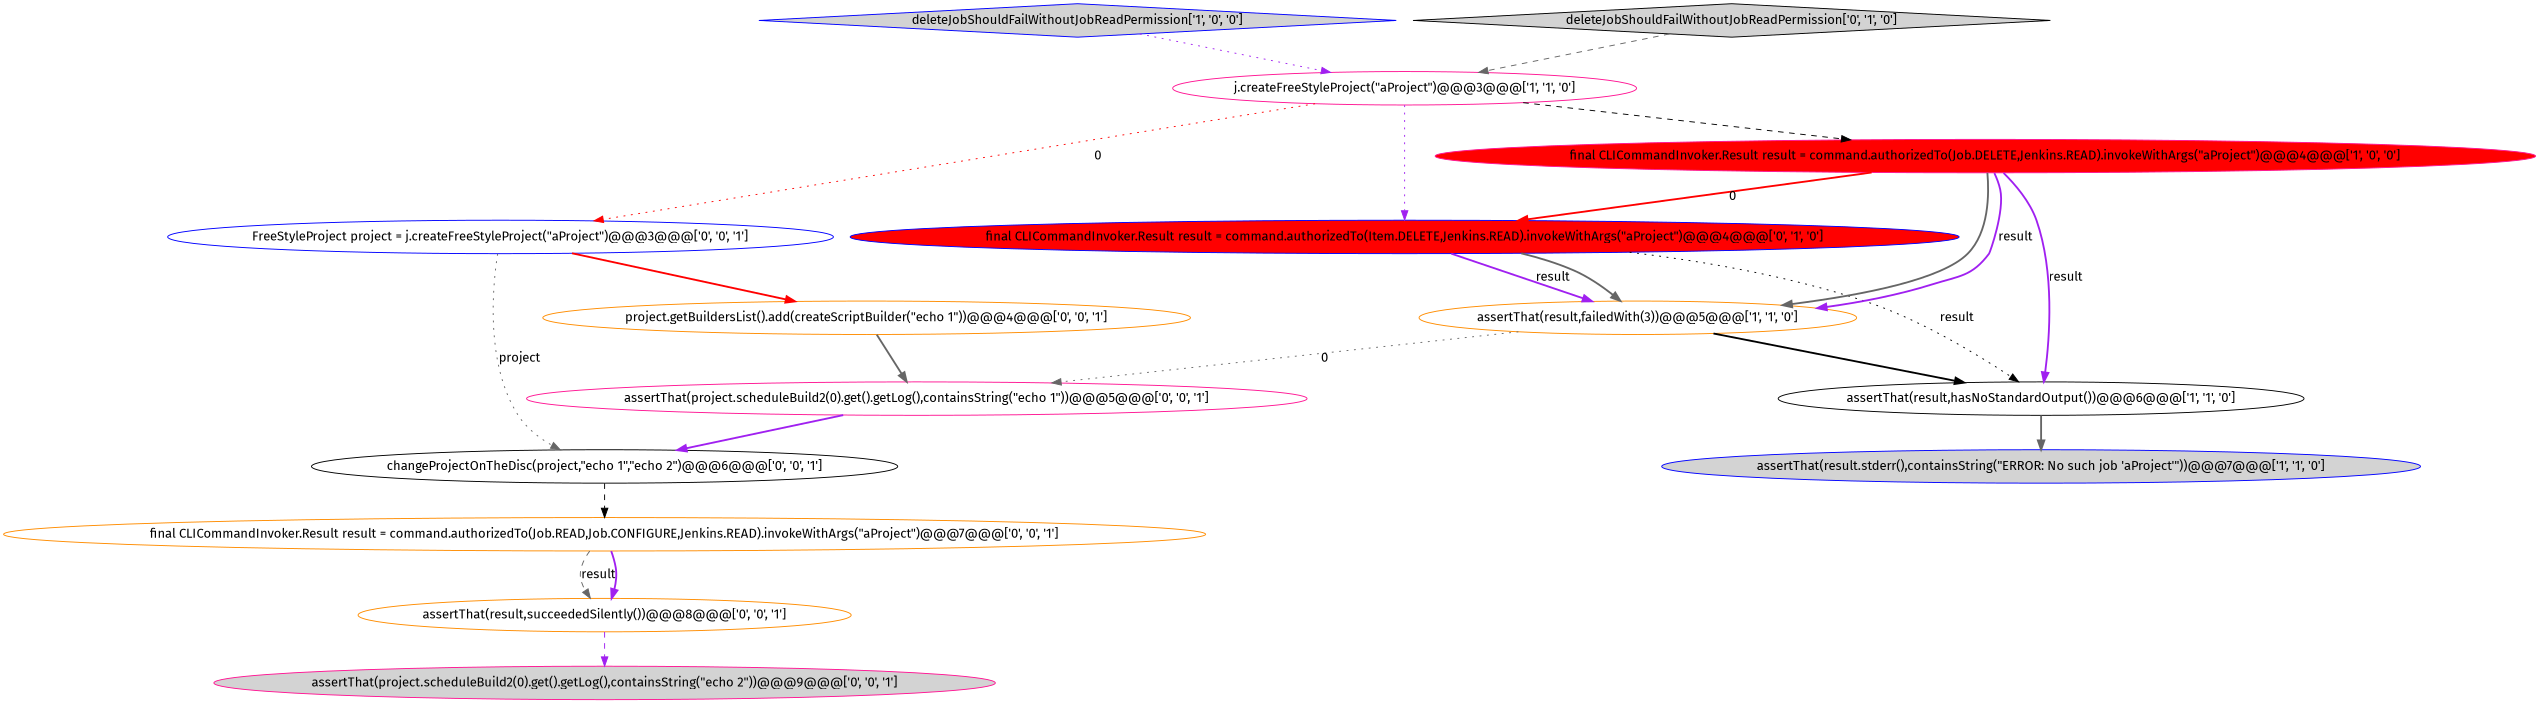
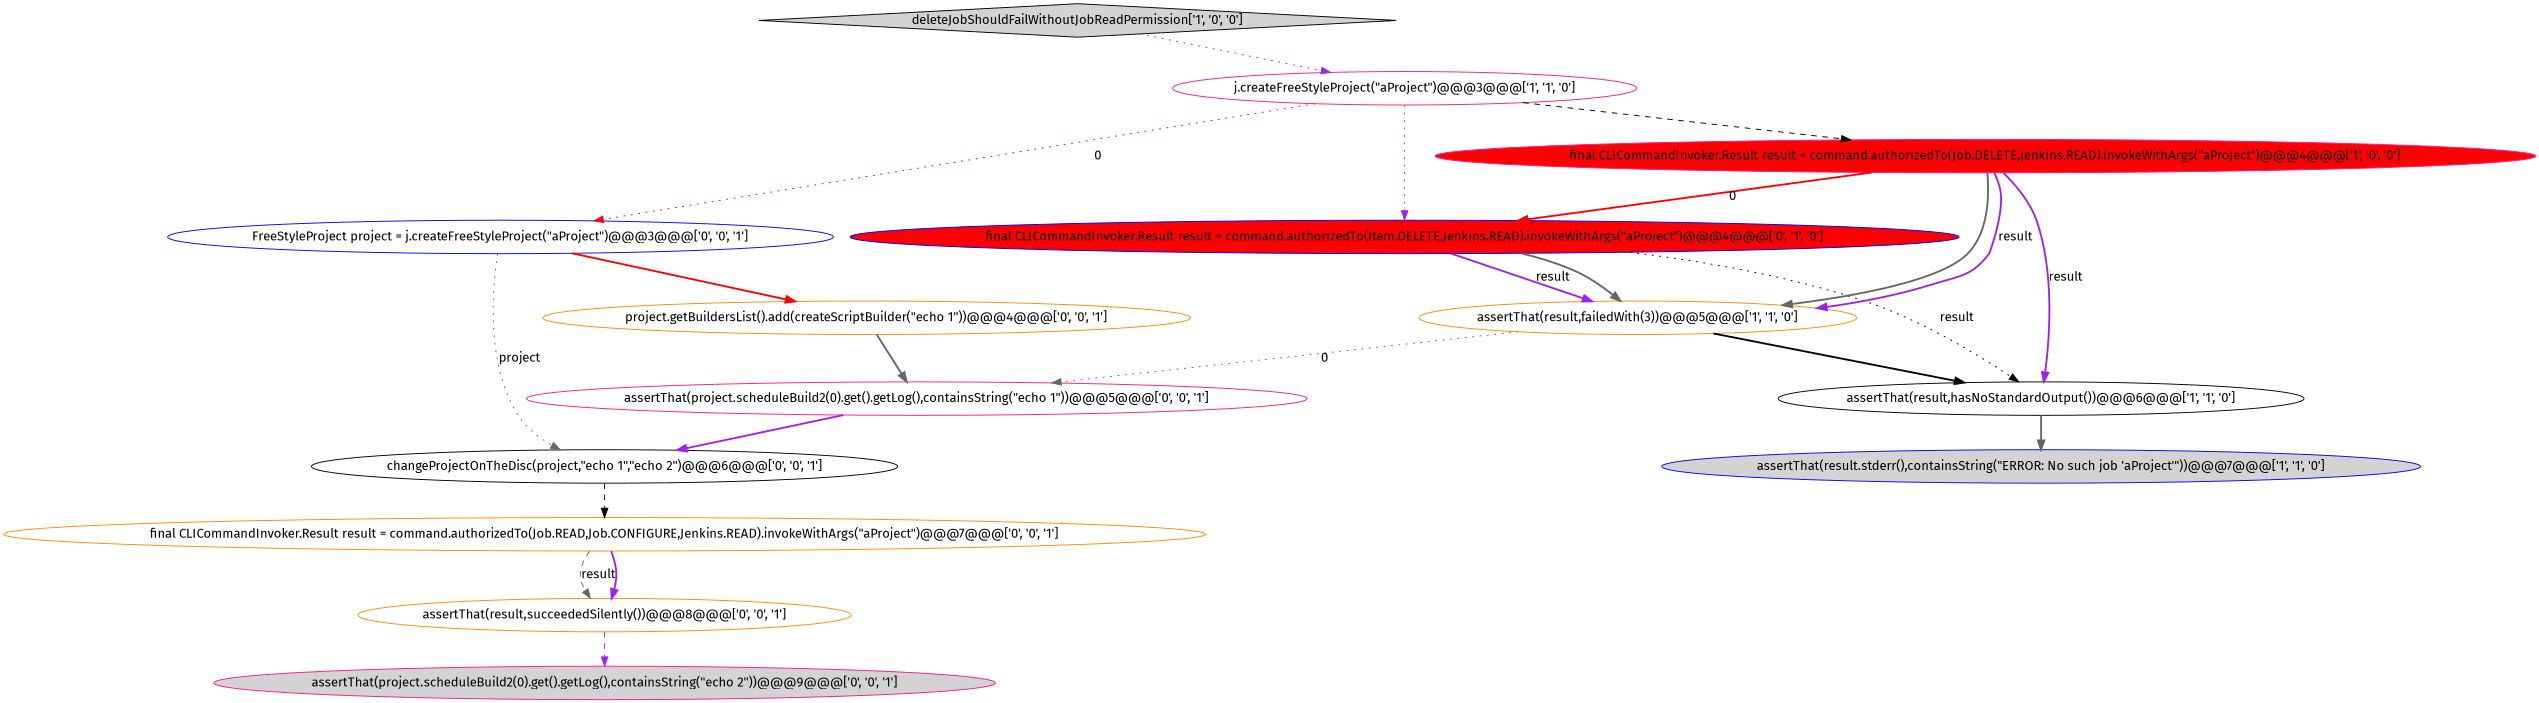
node "deleteJobShouldFailWithoutJobReadPermission['1', '0', '0']": color blue -> black
node "deleteJobShouldFailWithoutJobReadPermission['0', '1', '0']": removed
